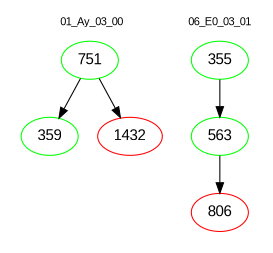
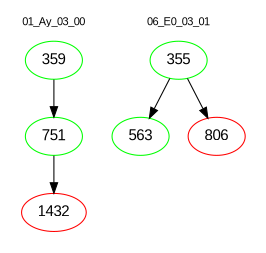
edge "751" -> "359": reversed
edge "563" -> "806": now "355" -> "806"
